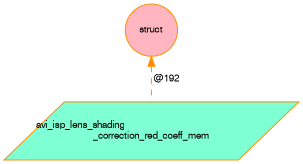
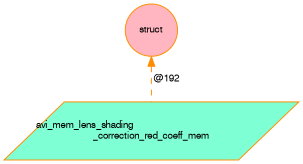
node "avi_isp_lens_shading _correction_red_coeff_mem": label "avi_isp_lens_shading _correction_red_coeff_mem" -> "avi_mem_lens_shading _correction_red_coeff_mem"
